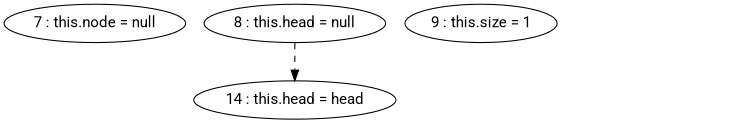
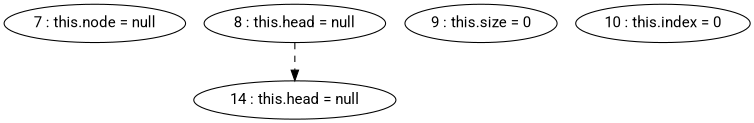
node "9 : this.size = 1": label "9 : this.size = 1" -> "9 : this.size = 0"
node "10 : this.index = 0": added
node "14 : this.head = head": label "14 : this.head = head" -> "14 : this.head = null"
